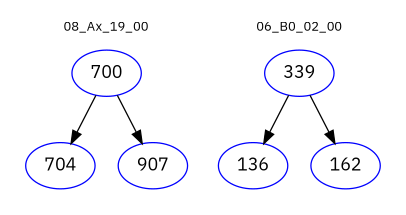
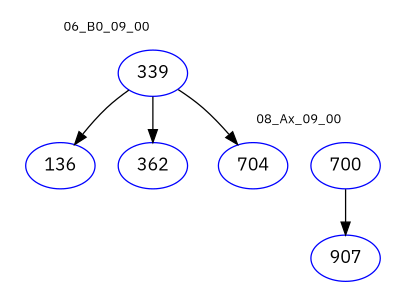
cluster "08_Ax_19_00": label "08_Ax_19_00" -> "08_Ax_09_00"
cluster "06_B0_02_00": label "06_B0_02_00" -> "06_B0_09_00"
edge "700" -> "704": now "339" -> "704"
node "162": label "162" -> "362"
